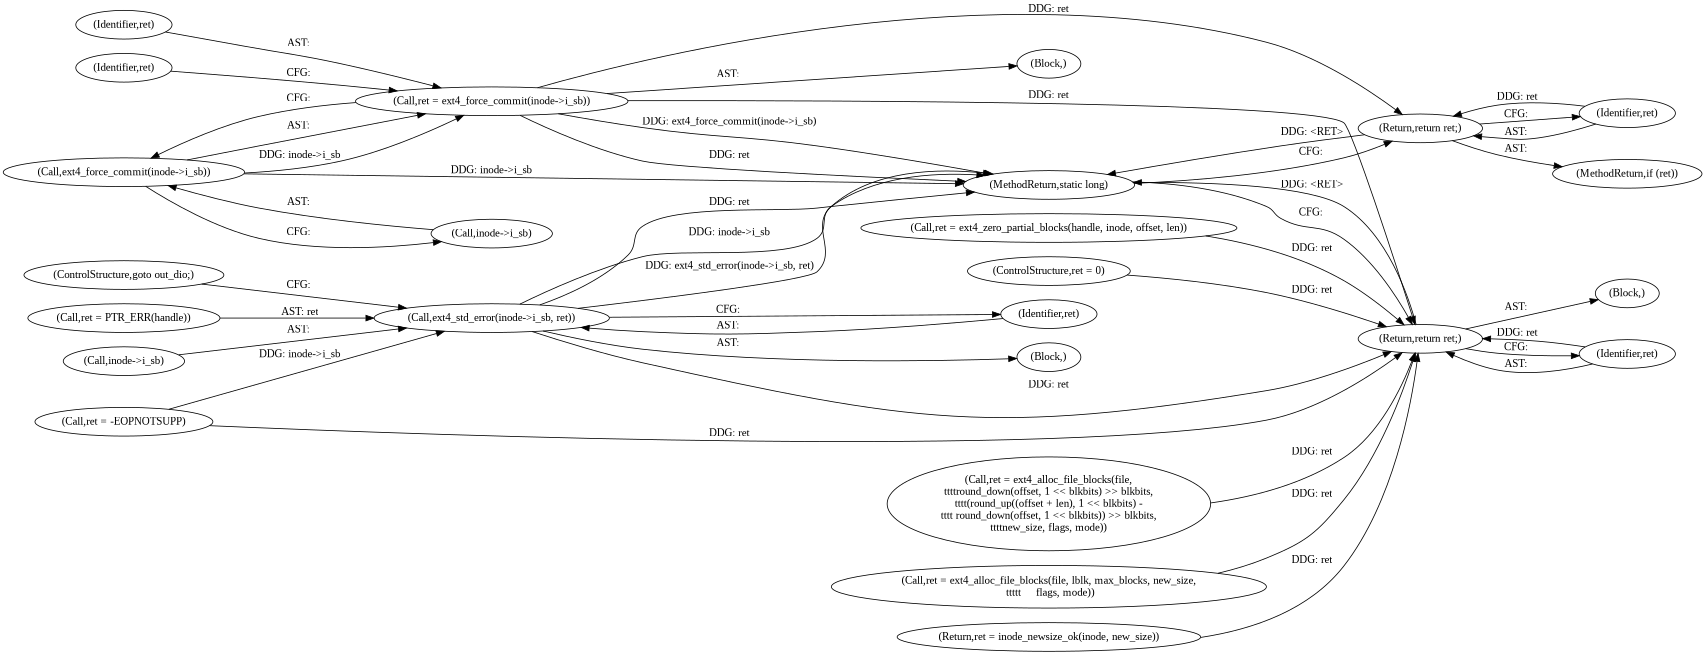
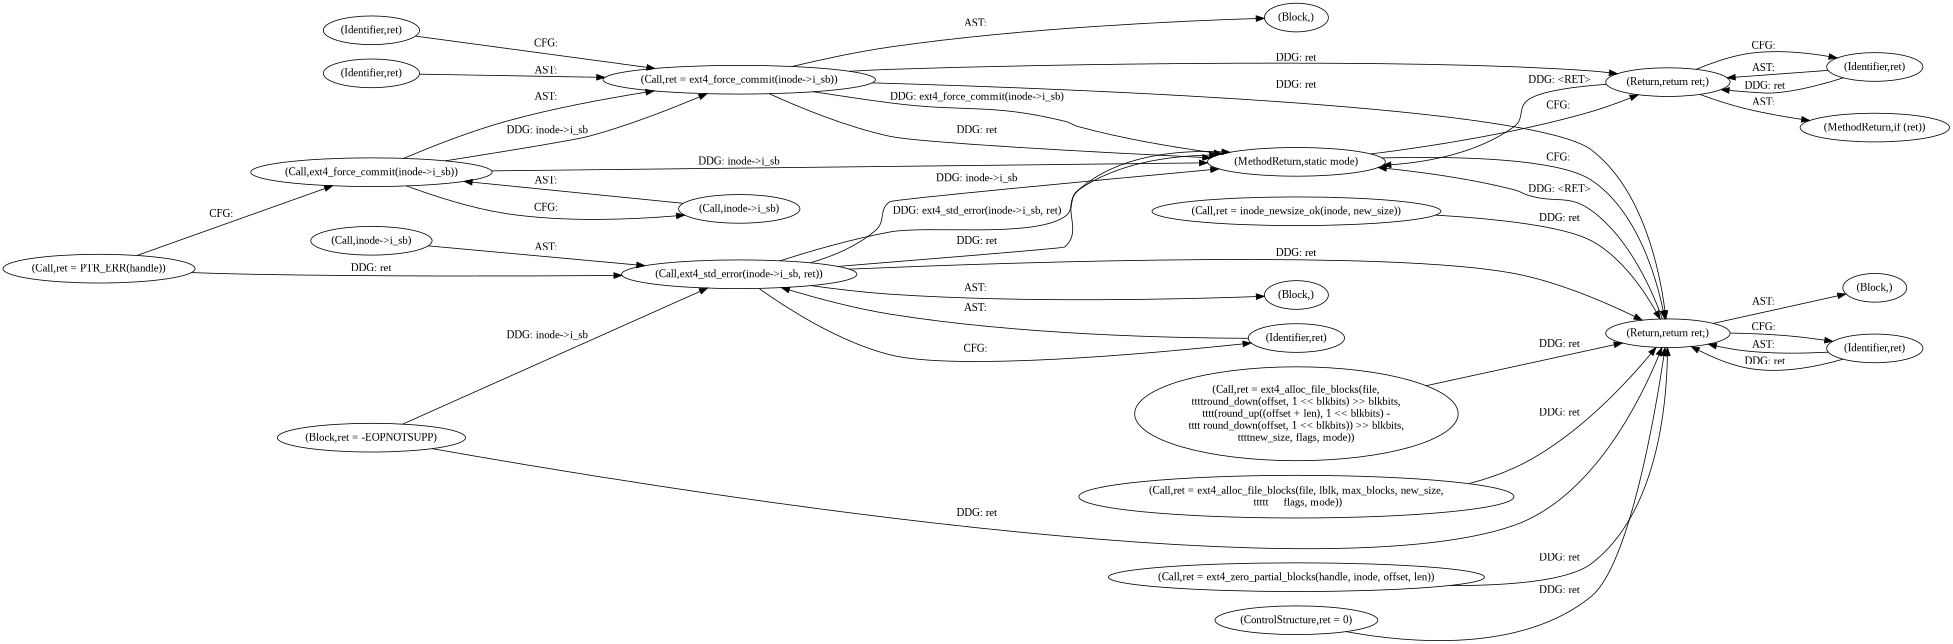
edge "(Call,ret = ext4_force_commit(inode->i_sb))" -> "(Call,ext4_force_commit(inode->i_sb))": now "(Call,ret = PTR_ERR(handle))" -> "(Call,ext4_force_commit(inode->i_sb))"
node "(MethodReturn,static long)": label "(MethodReturn,static long)" -> "(MethodReturn,static mode)"
node "(ControlStructure,goto out_dio;)": removed
edge "(Call,ret = PTR_ERR(handle))" -> "(Call,ext4_std_error(inode->i_sb, ret))": label "AST: ret" -> "DDG: ret"
node "(Call,ret = -EOPNOTSUPP)": label "(Call,ret = -EOPNOTSUPP)" -> "(Block,ret = -EOPNOTSUPP)"
node "(Return,ret = inode_newsize_ok(inode, new_size))": label "(Return,ret = inode_newsize_ok(inode, new_size))" -> "(Call,ret = inode_newsize_ok(inode, new_size))"
